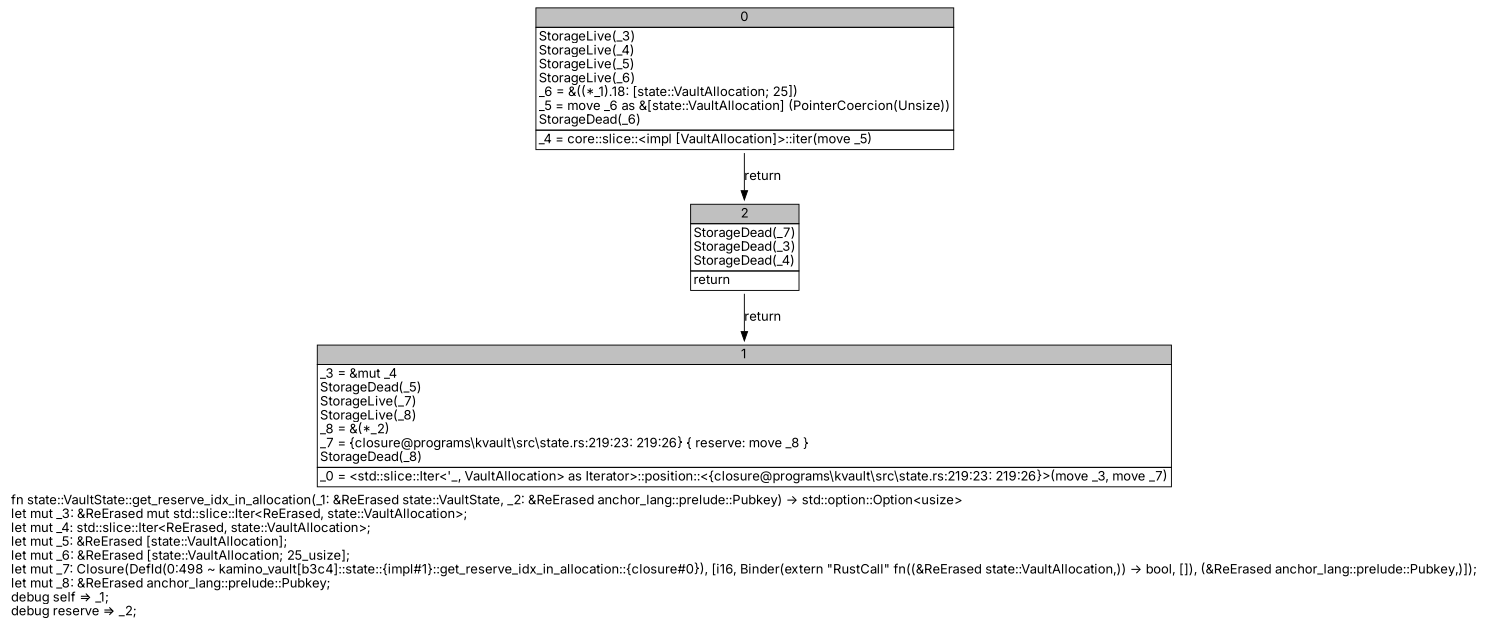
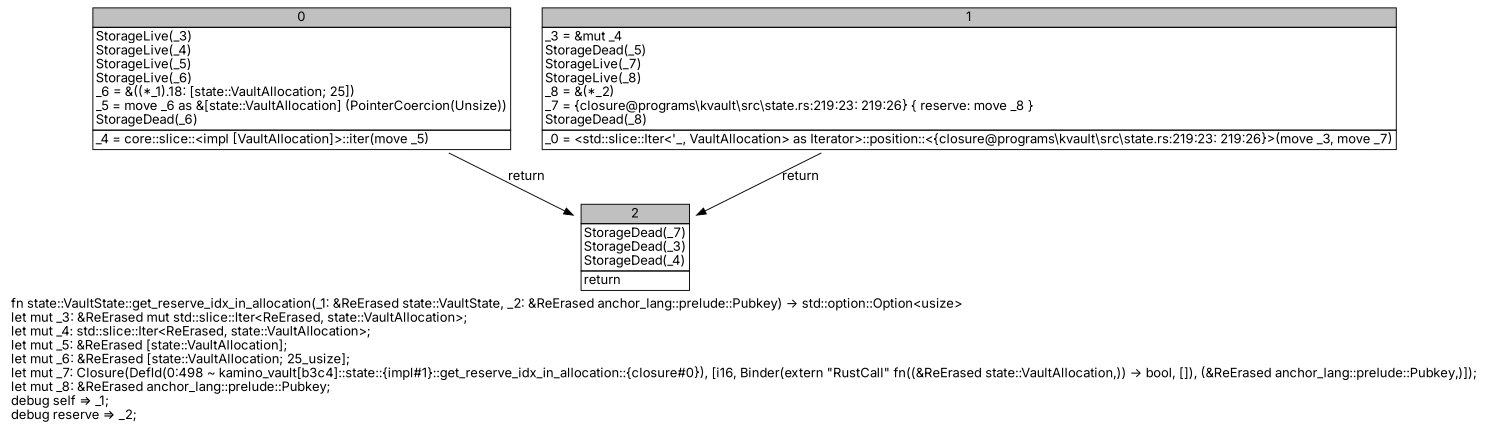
edge "2" -> "1": reversed
